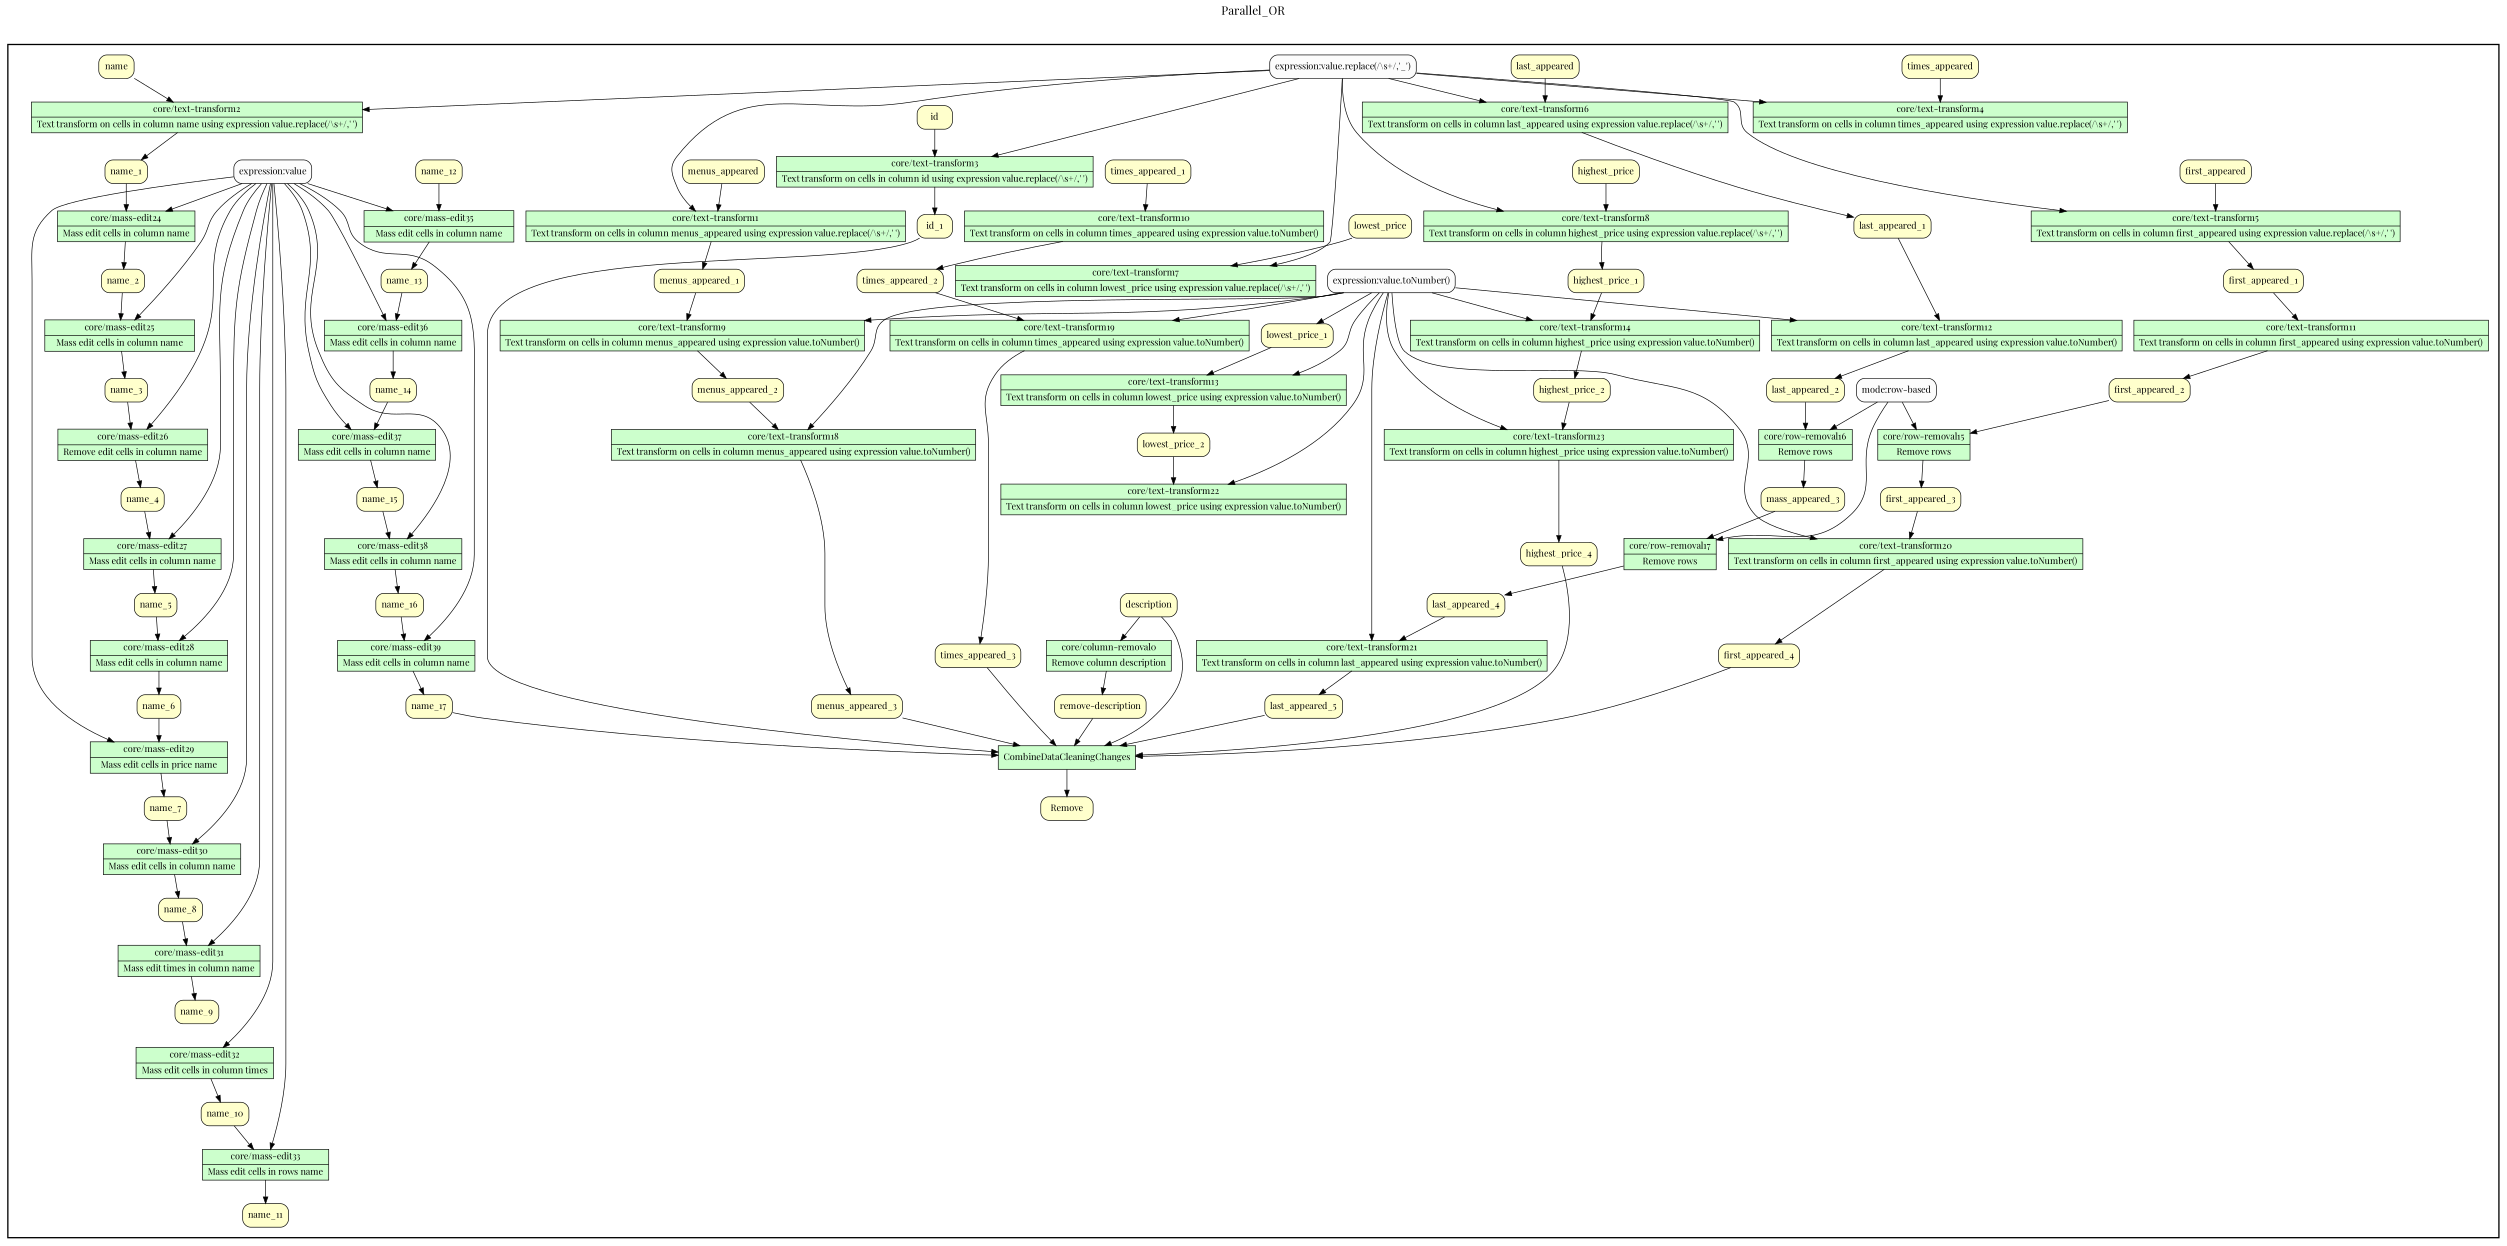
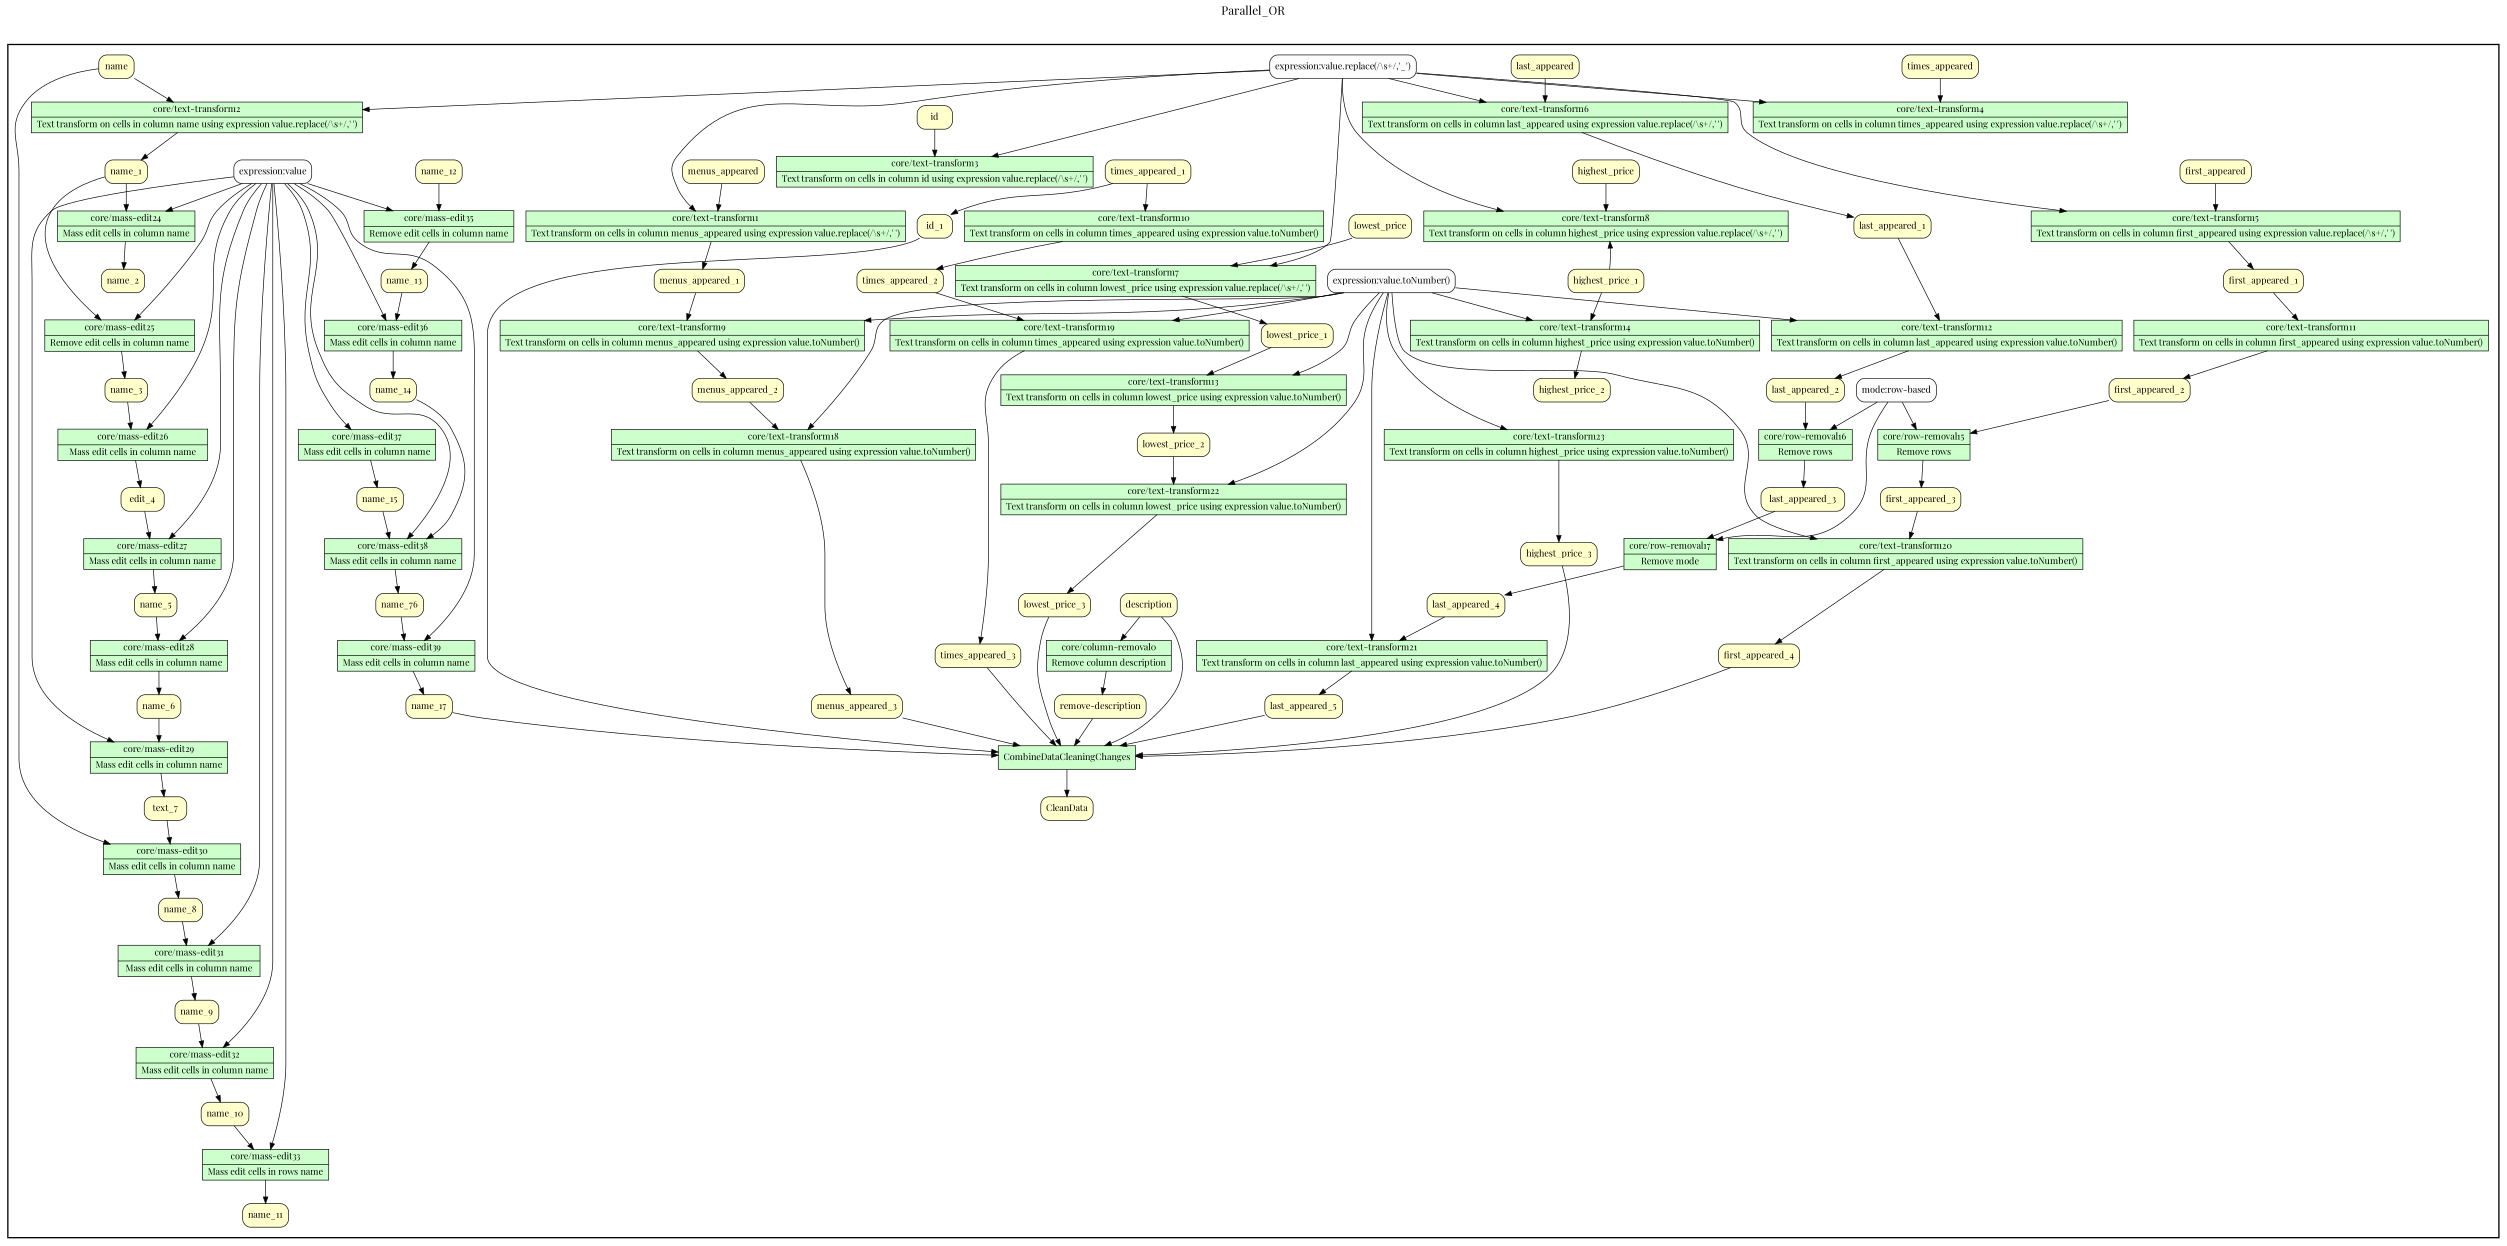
edge "core/text-transform3" -> "id_1": now "times_appeared_1" -> "id_1"
node "core/mass-edit35": text "Mass edit cells in column name" -> "Remove edit cells in column name"
edge "core/text-transform8" -> "highest_price_1": reversed
edge "name_2" -> "core/mass-edit25": now "name_1" -> "core/mass-edit25"
edge "expression:value.toNumber()" -> "lowest_price_1": now "core/text-transform7" -> "lowest_price_1"
node "core/mass-edit25": text "Mass edit cells in column name" -> "Remove edit cells in column name"
edge "highest_price_2" -> "core/text-transform23": removed
edge "name_14" -> "core/mass-edit37": now "name_14" -> "core/mass-edit38"
node "core/mass-edit26": text "Remove edit cells in column name" -> "Mass edit cells in column name"
node "name_4": label "name_4" -> "edit_4"
node "mass_appeared_3": label "mass_appeared_3" -> "last_appeared_3"
edge "expression:value" -> "core/mass-edit30": now "name" -> "core/mass-edit30"
node "highest_price_4": label "highest_price_4" -> "highest_price_3"
node "core/row-removal17": text "Remove rows" -> "Remove mode"
node "name_16": label "name_16" -> "name_76"
node "lowest_price_3": added
node "core/mass-edit29": text "Mass edit cells in price name" -> "Mass edit cells in column name"
node "name_7": label "name_7" -> "text_7"
node "Remove": label "Remove" -> "CleanData"
node "core/mass-edit31": text "Mass edit times in column name" -> "Mass edit cells in column name"
edge "name_9" -> "core/mass-edit32": added
node "core/mass-edit32": text "Mass edit cells in column times" -> "Mass edit cells in column name"
